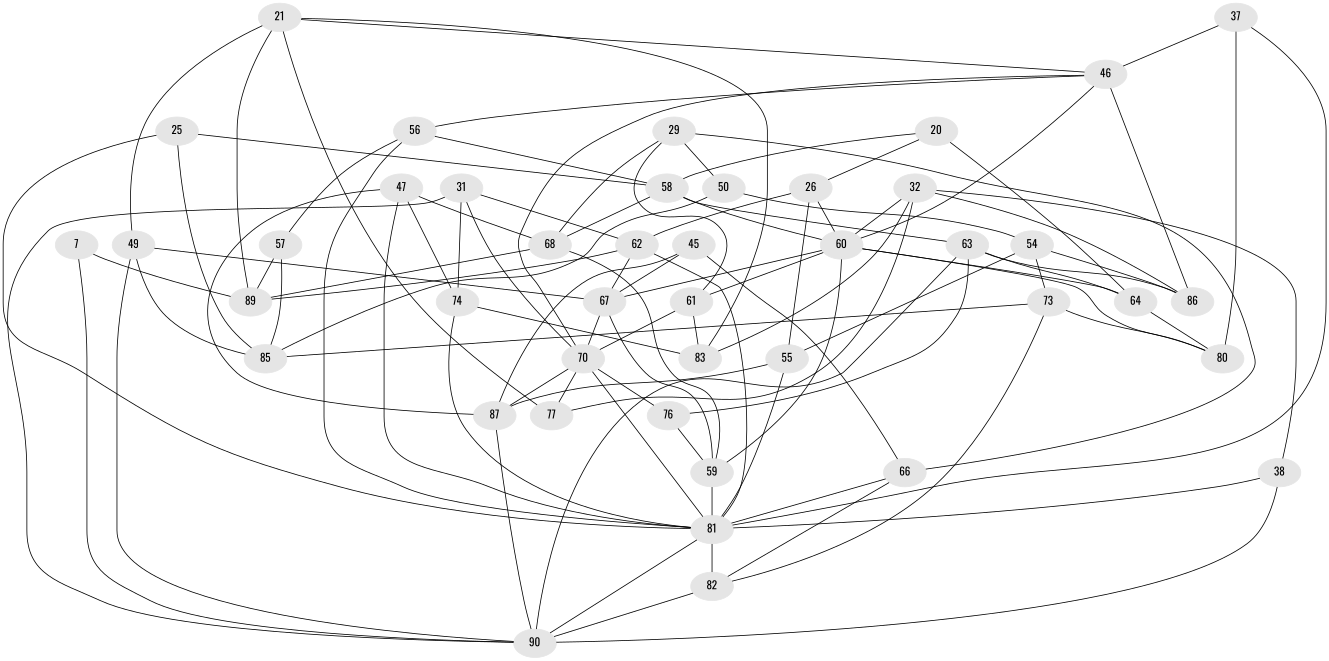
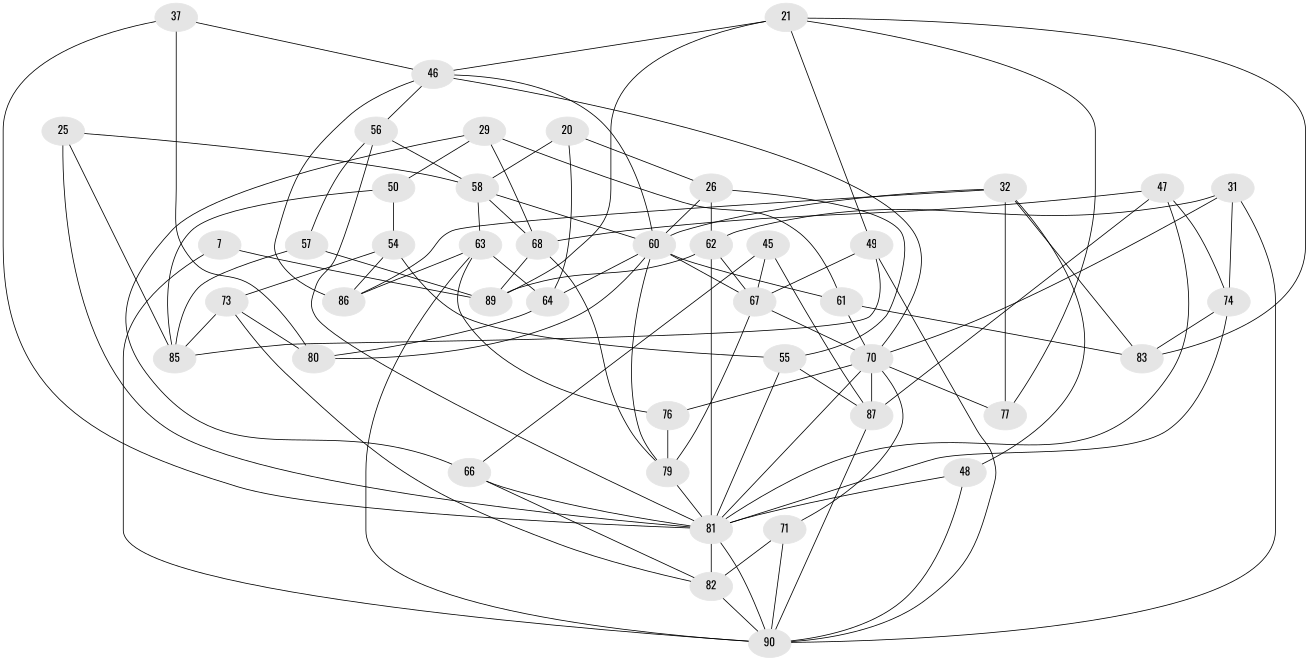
node "59": label "59" -> "79"
node "38": label "38" -> "48"
node "71": added
